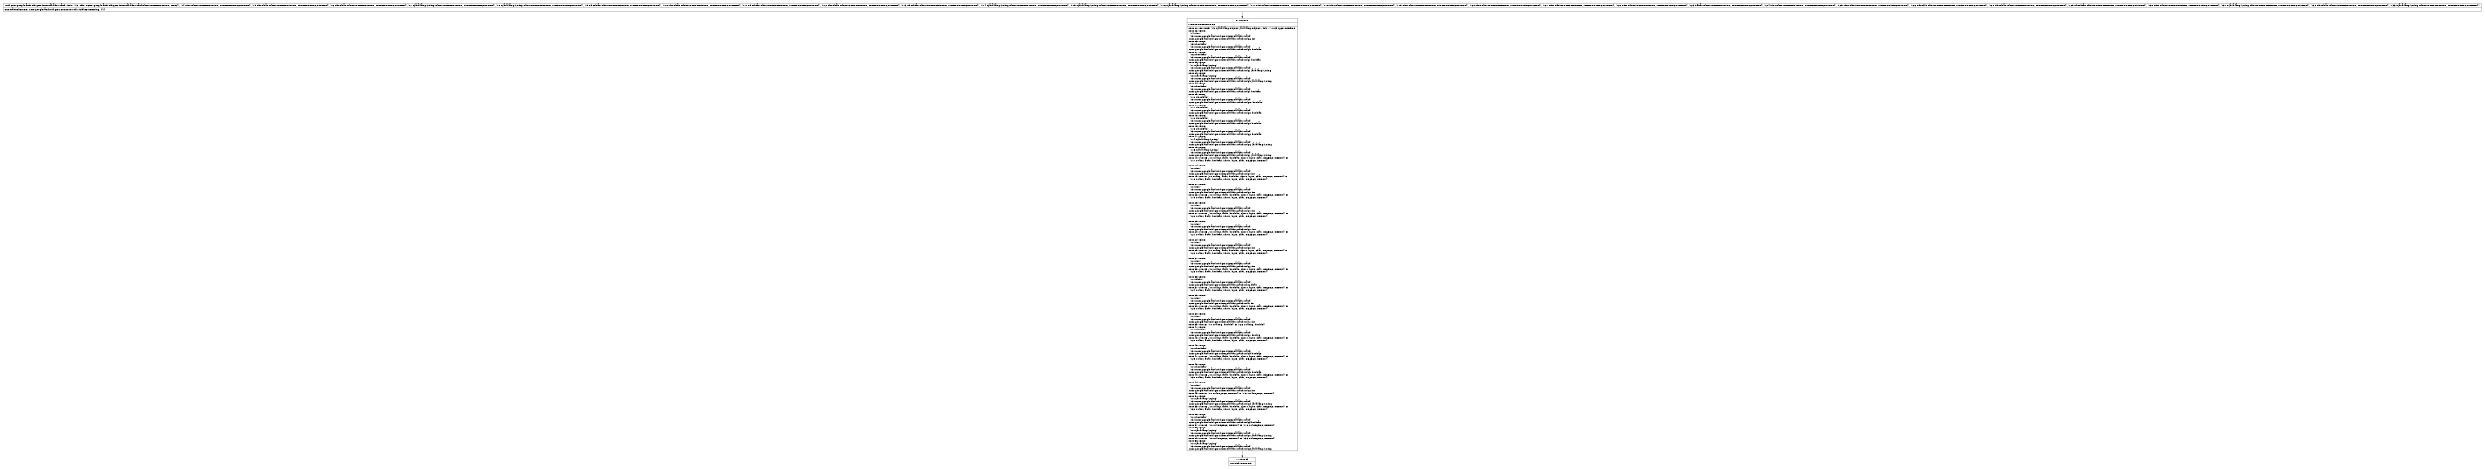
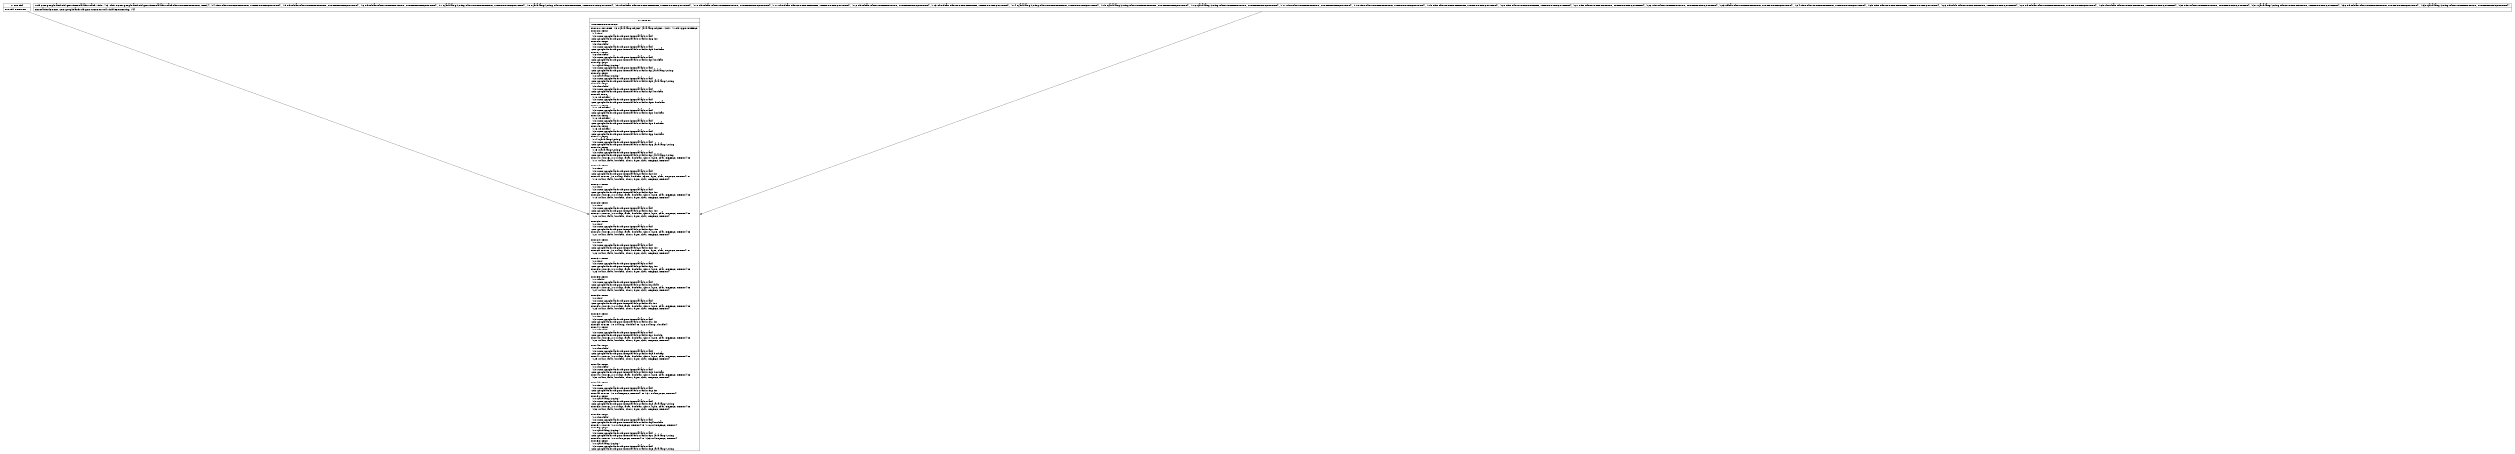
edge "0: 0x0000" -> "1: 0x005f": reversed
